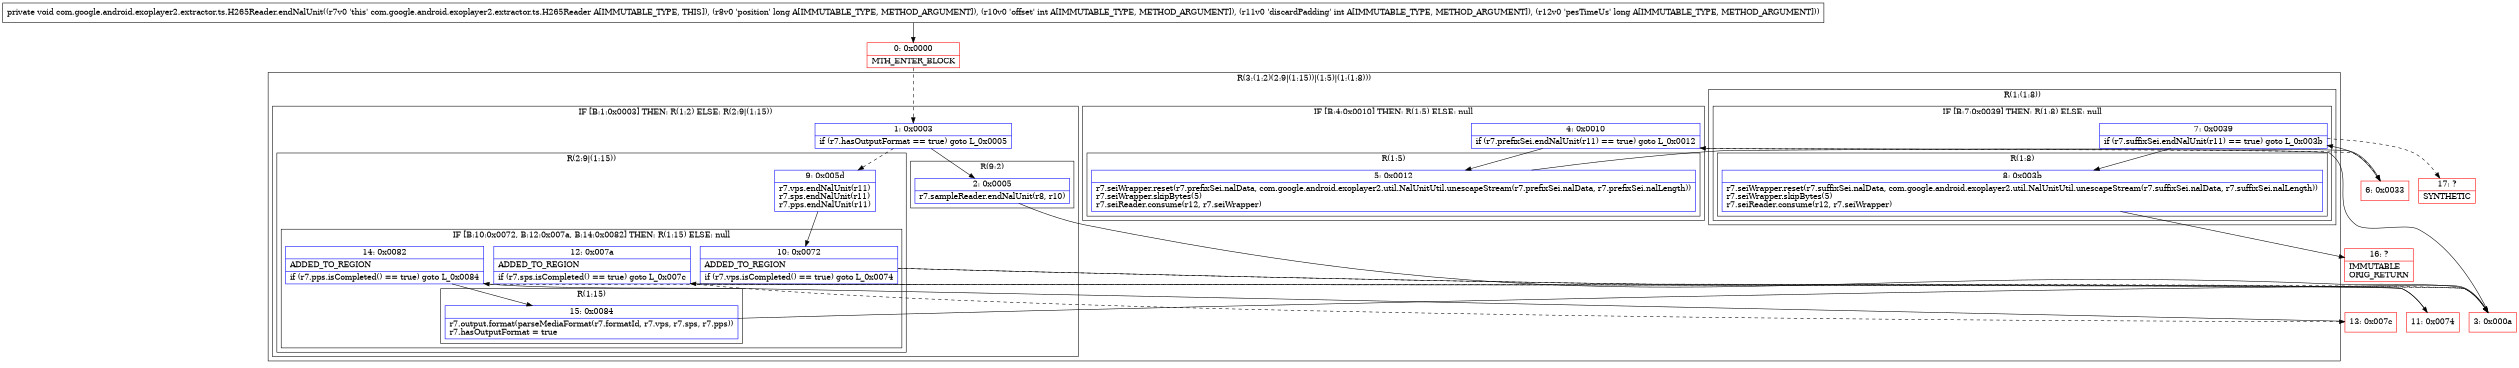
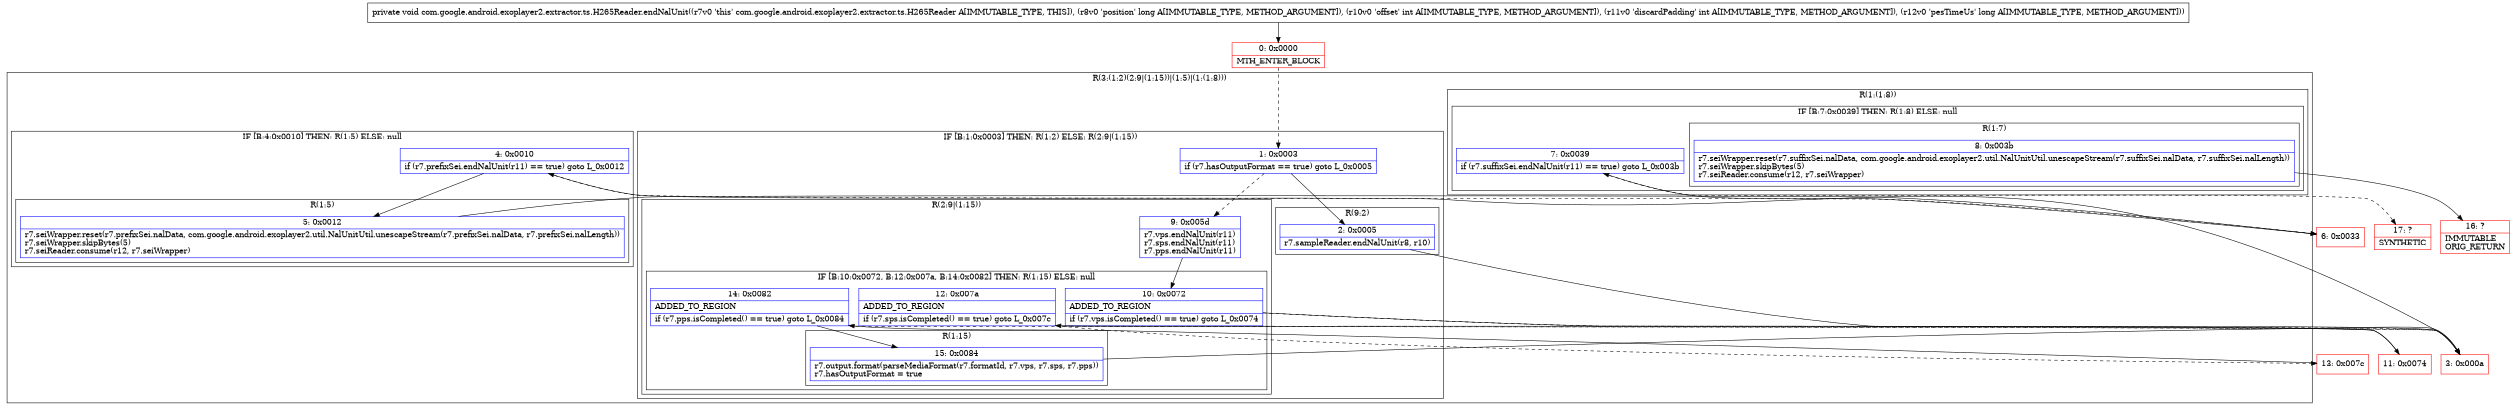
edge "7: 0x0039" -> "8: 0x003b": removed
cluster "R(1:8)": label "R(1:8)" -> "R(1:7)"
